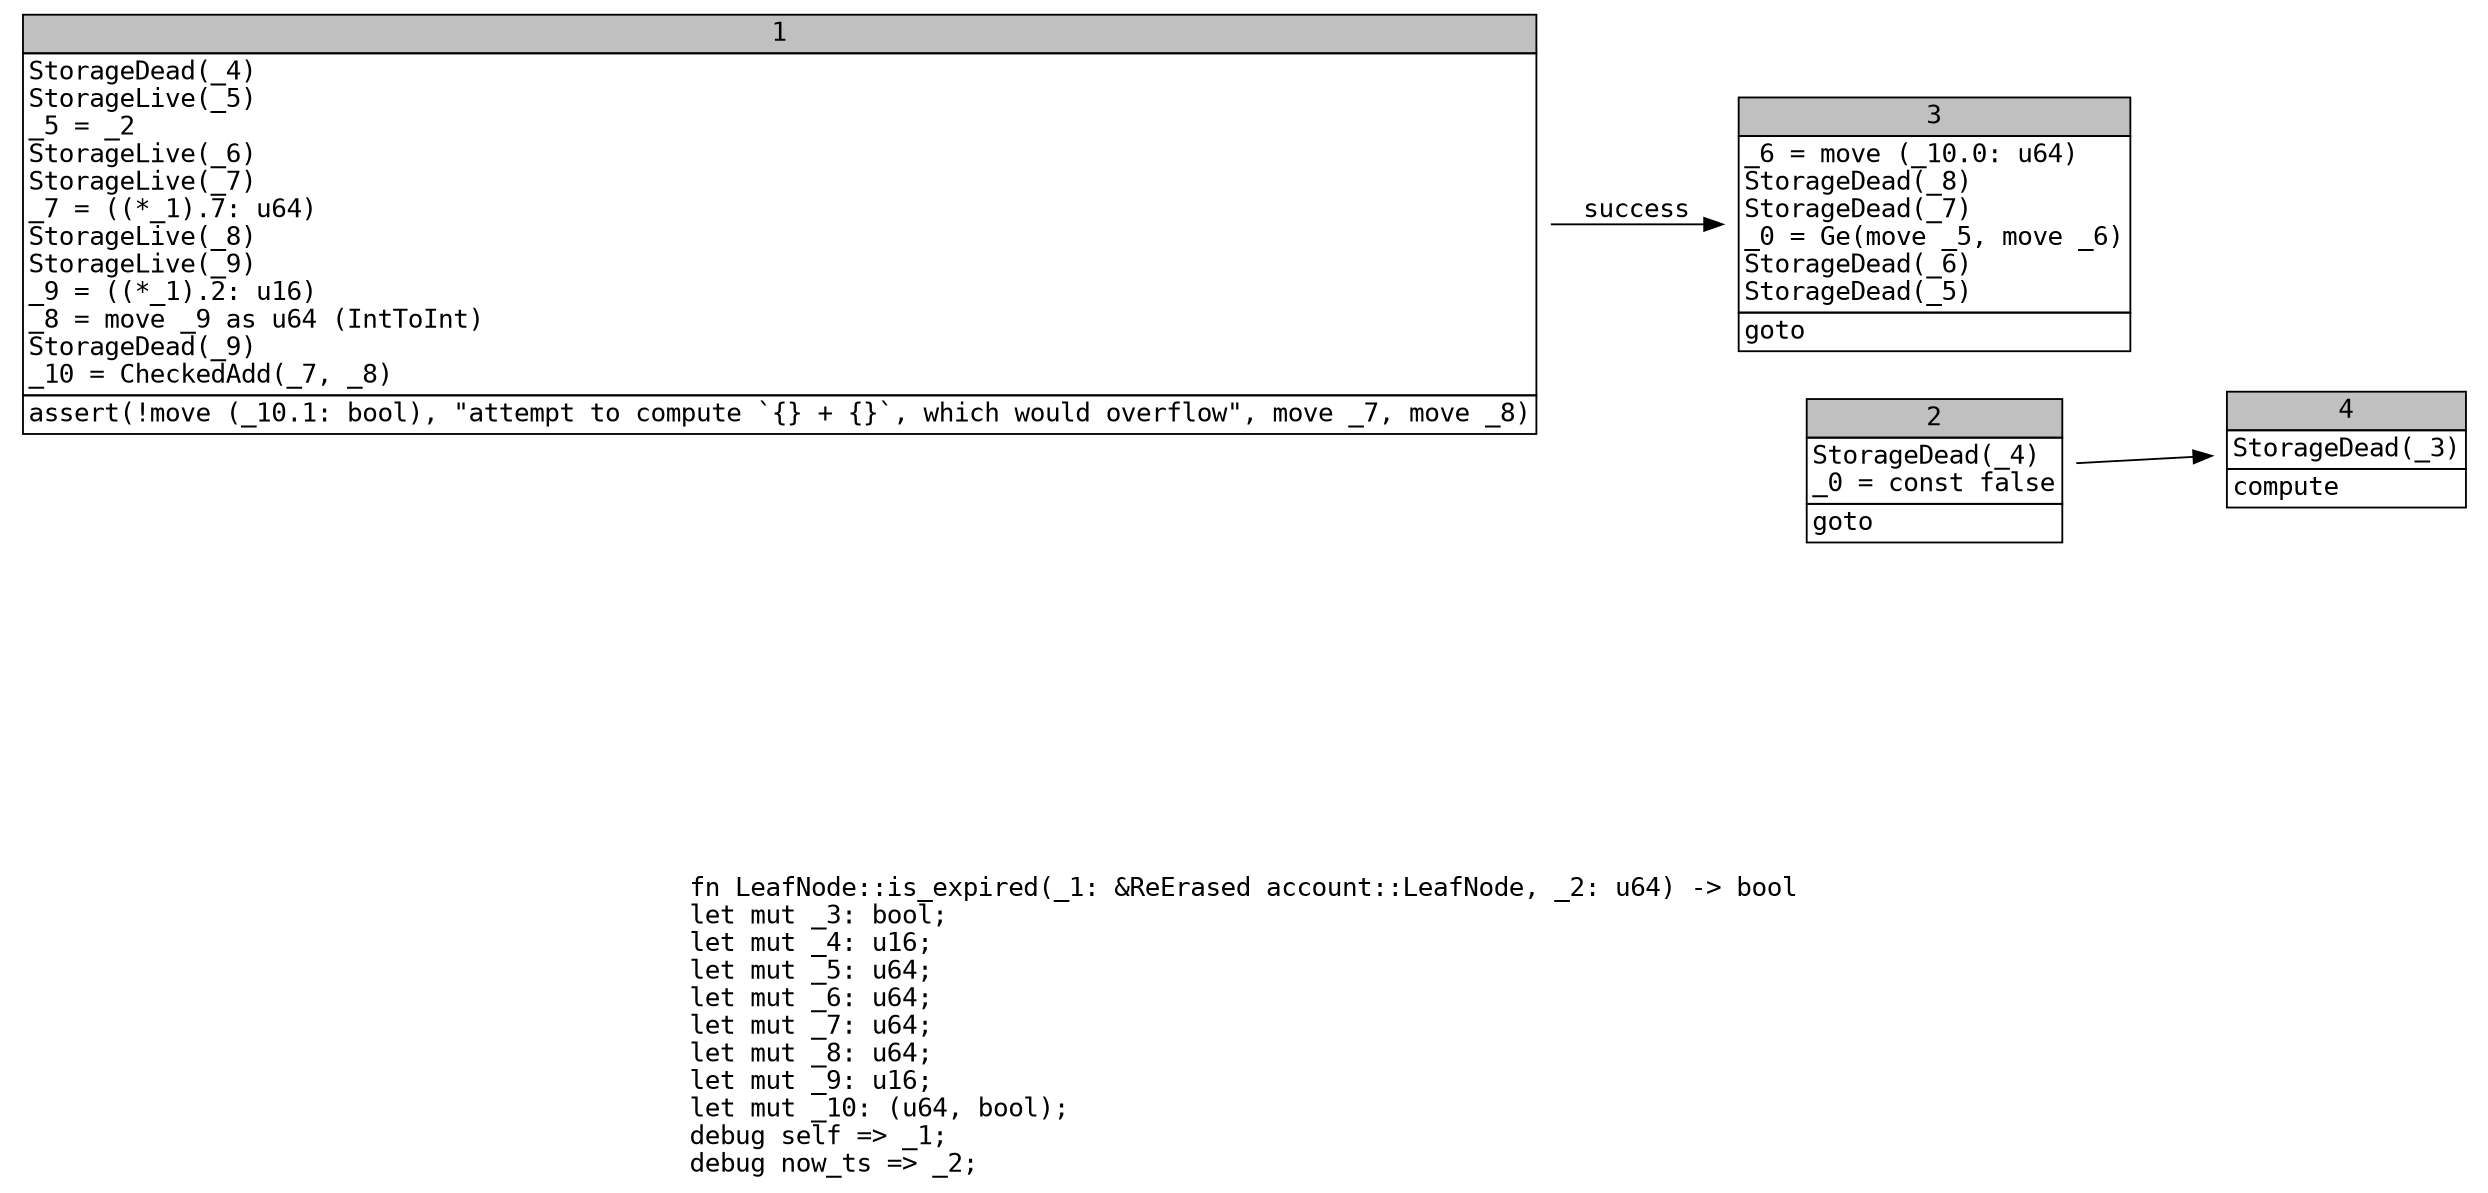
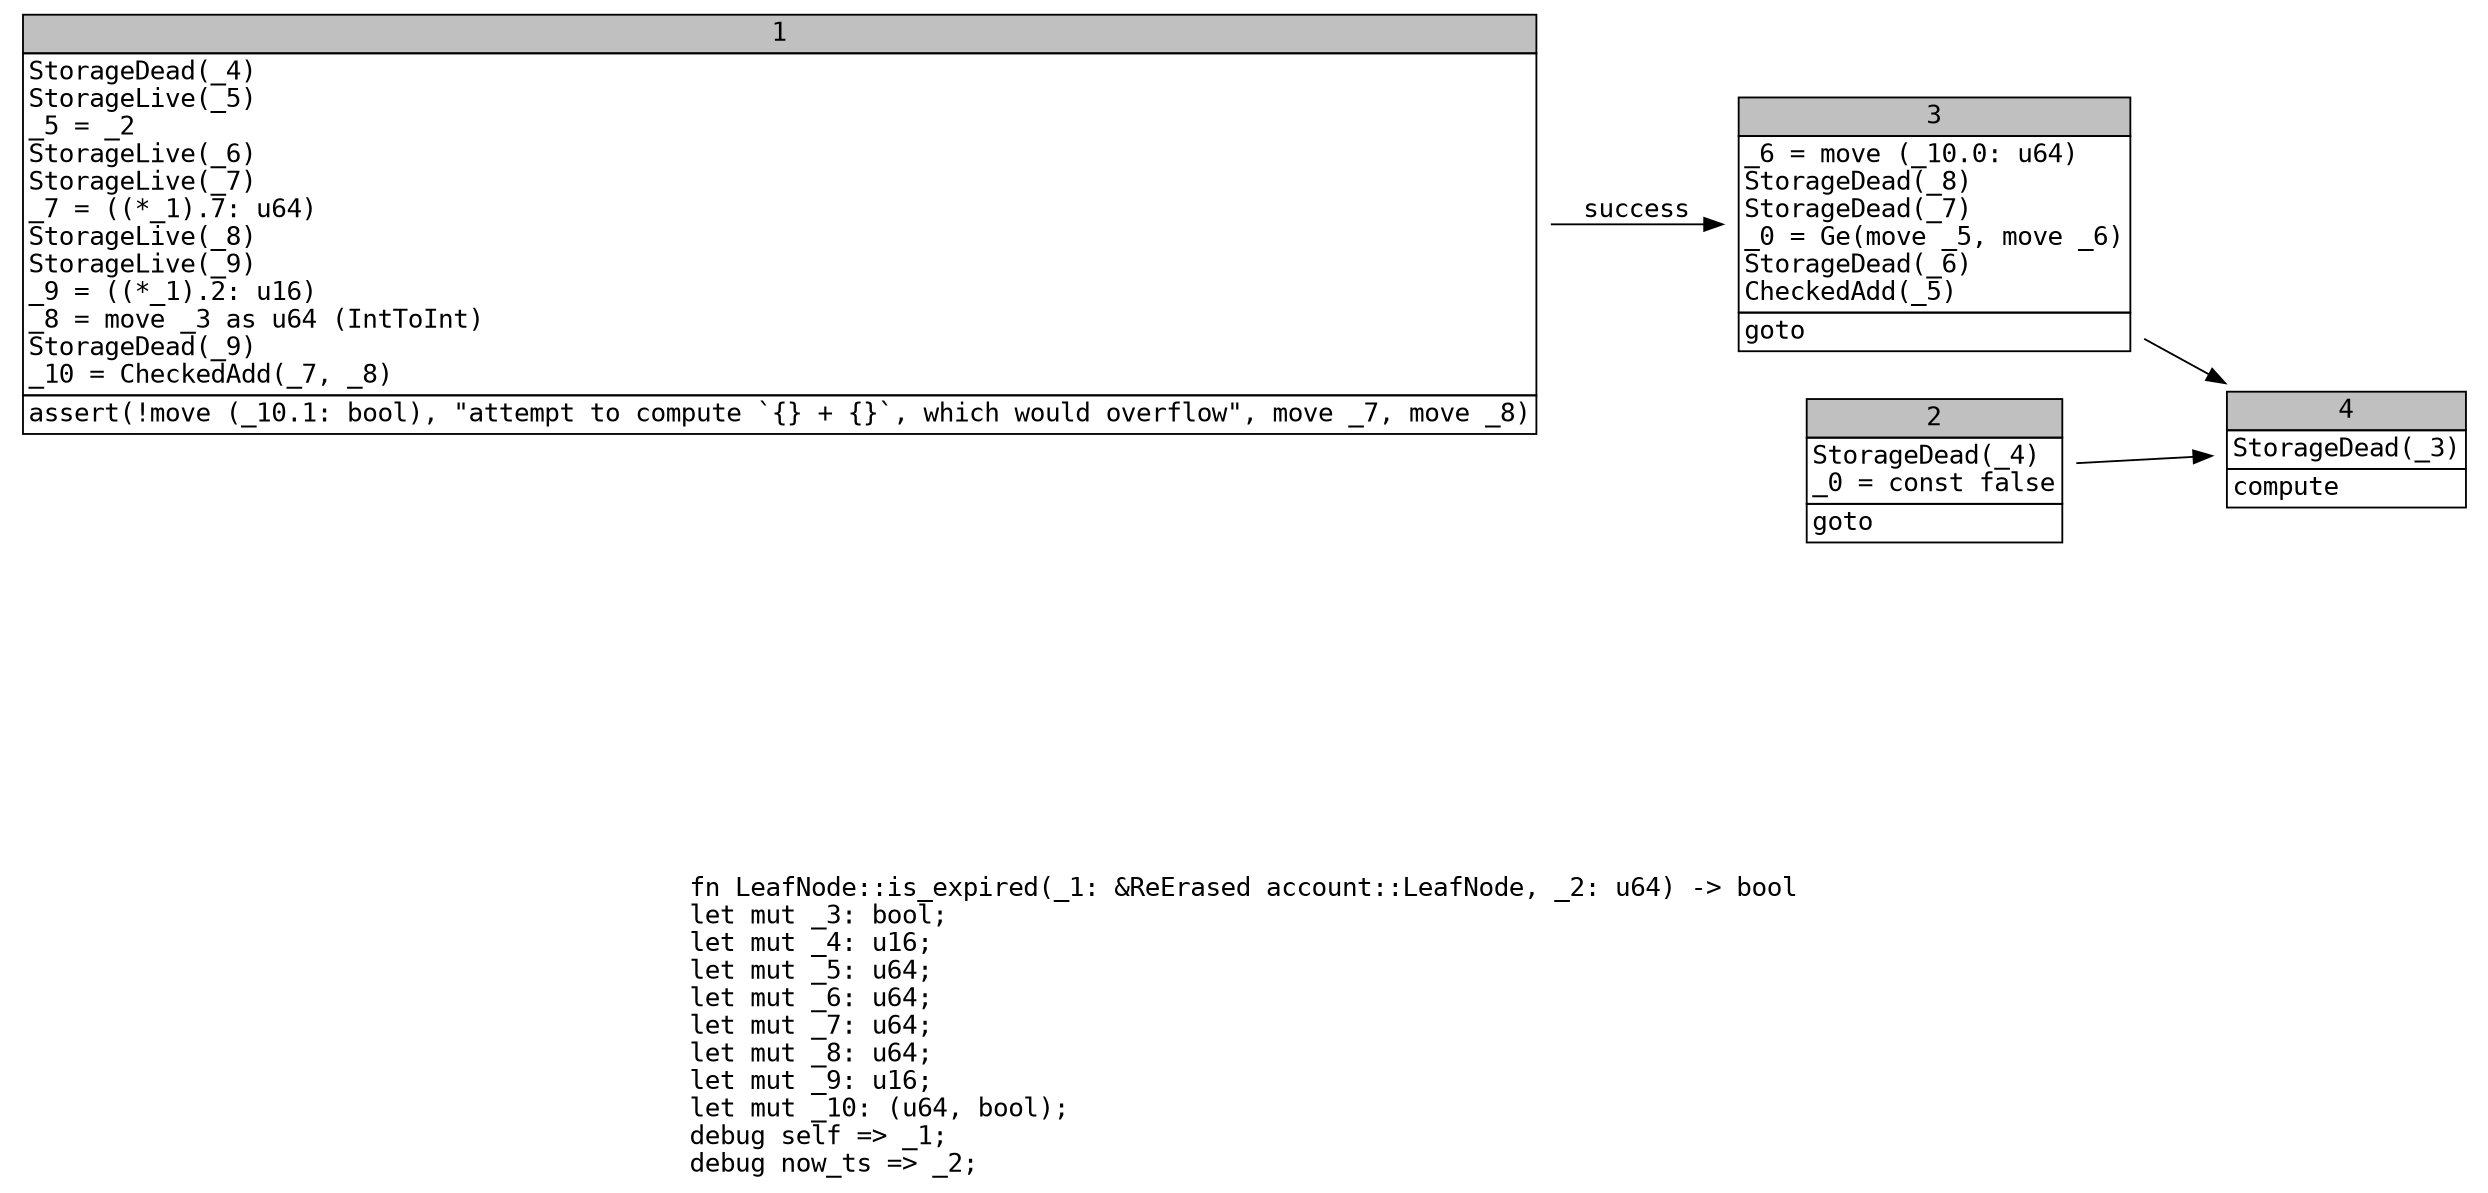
node "3": text "StorageDead(_5)" -> "CheckedAdd(_5)"
node "1": text "_8 = move _9 as u64 (IntToInt)" -> "_8 = move _3 as u64 (IntToInt)"
edge "3" -> "4": added
